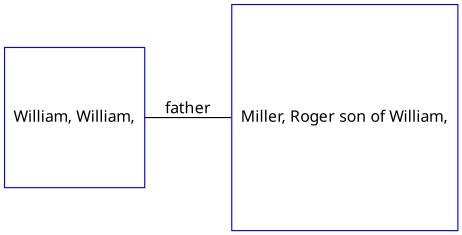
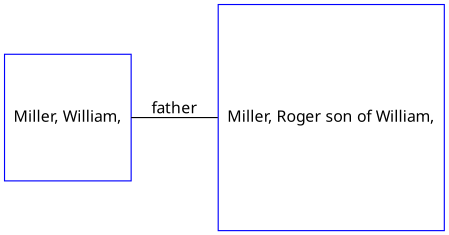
node "William, William,": label "William, William," -> "Miller, William,"
